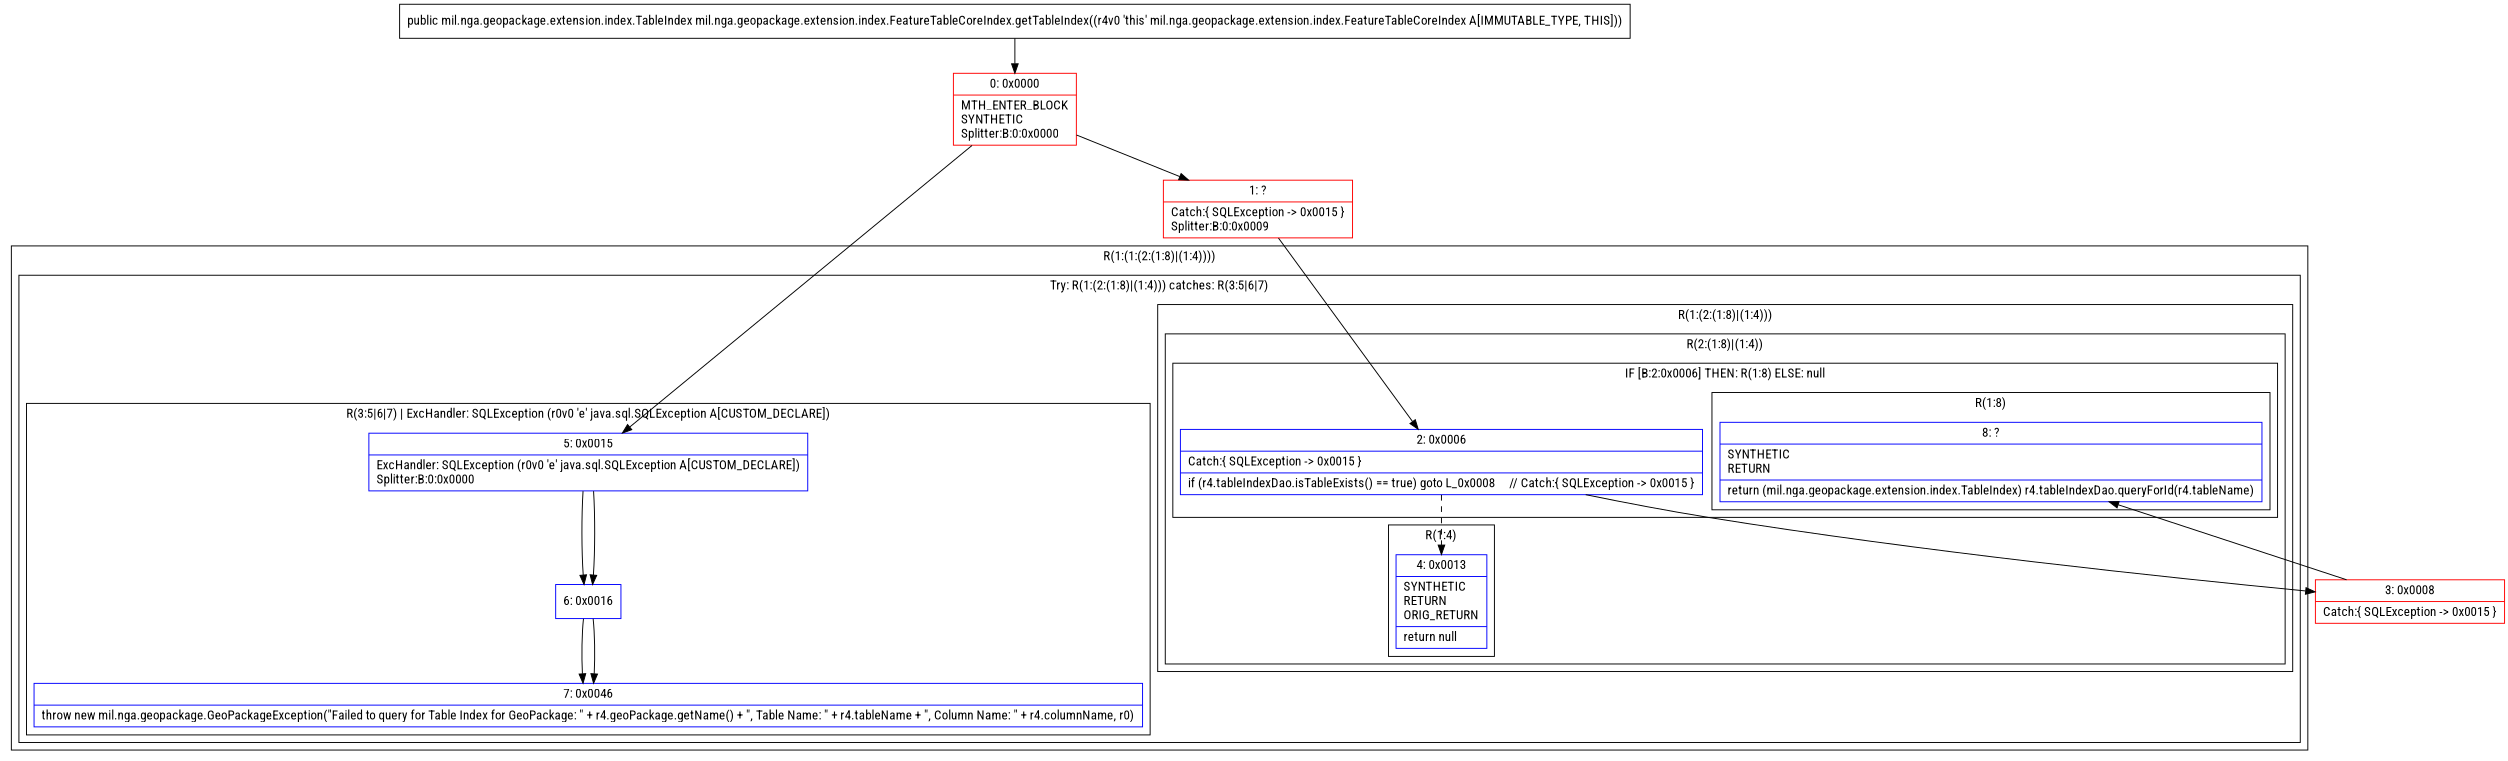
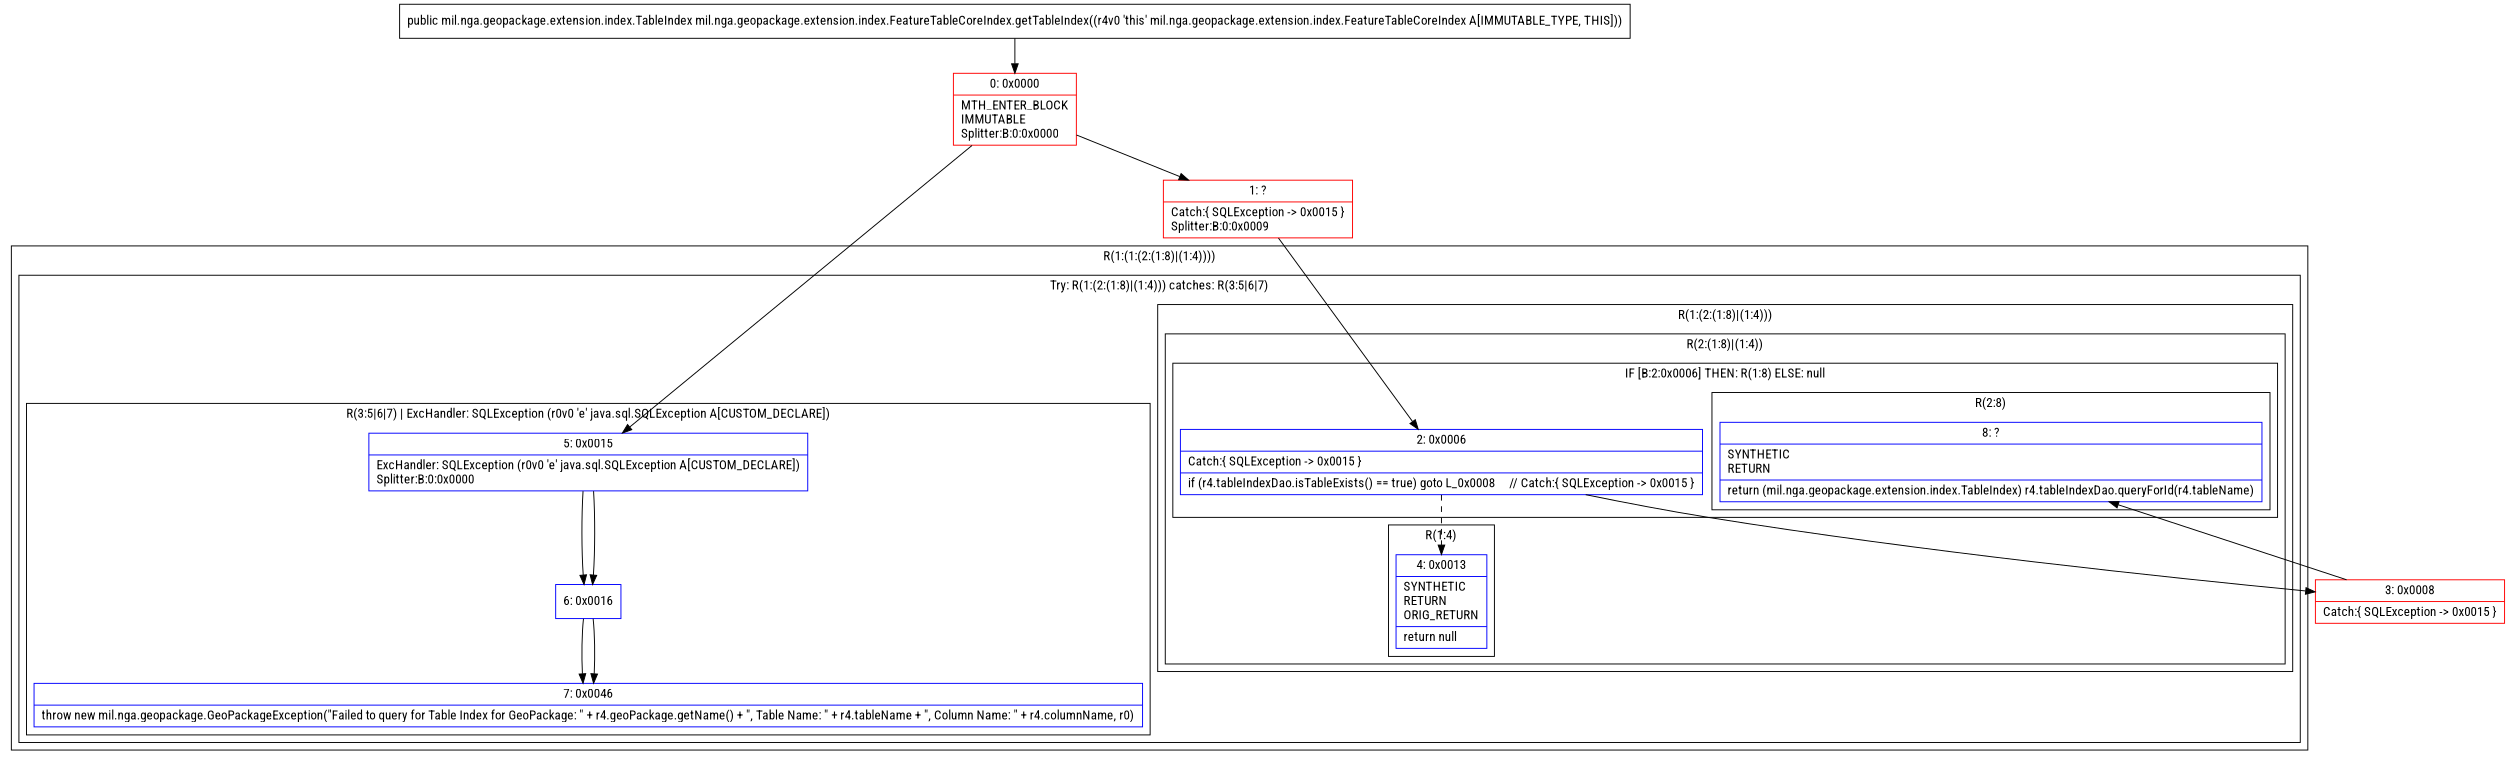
node "0: 0x0000": text "SYNTHETIC" -> "IMMUTABLE"
cluster "R(1:8)": label "R(1:8)" -> "R(2:8)"
